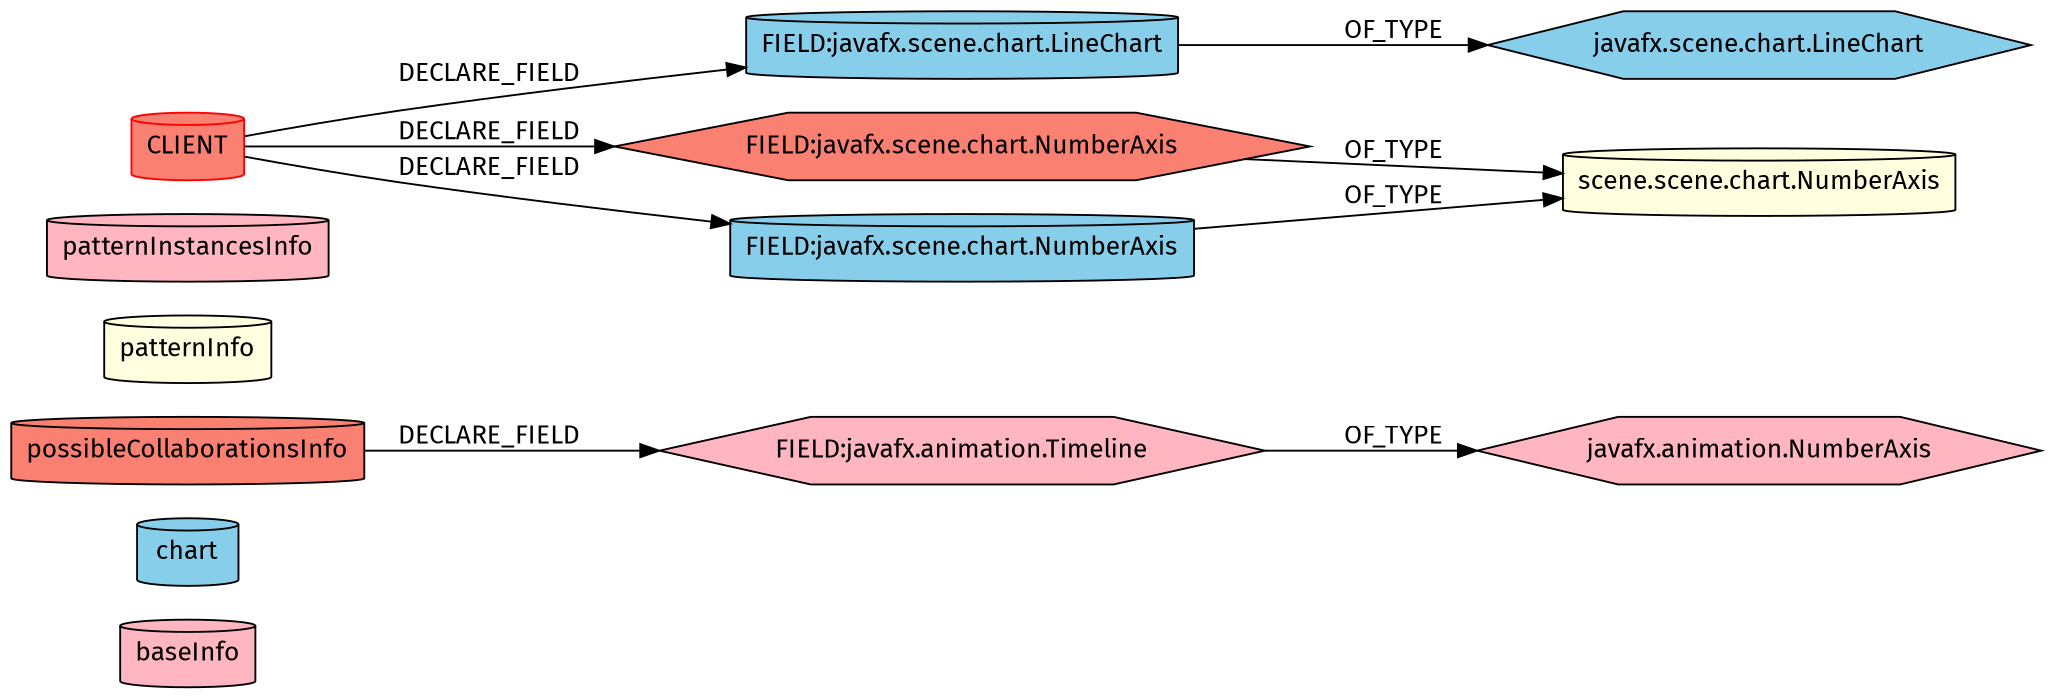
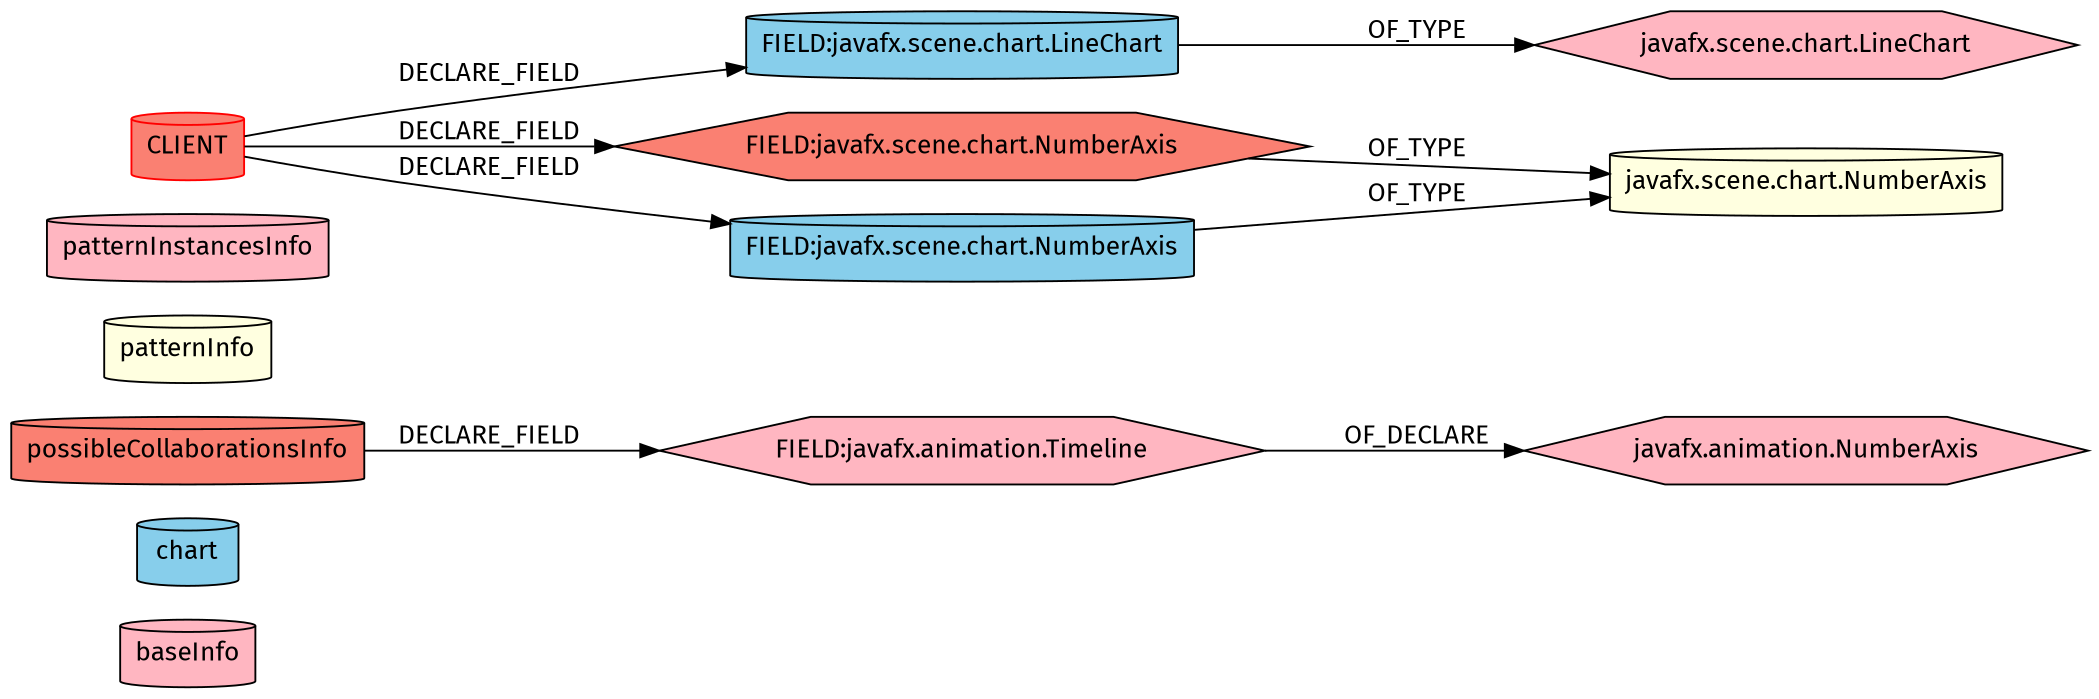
node "javafx.scene.chart.LineChart": fillcolor skyblue -> lightpink
node "scene.scene.chart.NumberAxis": label "scene.scene.chart.NumberAxis" -> "javafx.scene.chart.NumberAxis"
edge "FIELD:javafx.animation.Timeline" -> "javafx.animation.NumberAxis": label "OF_TYPE" -> "OF_DECLARE"
